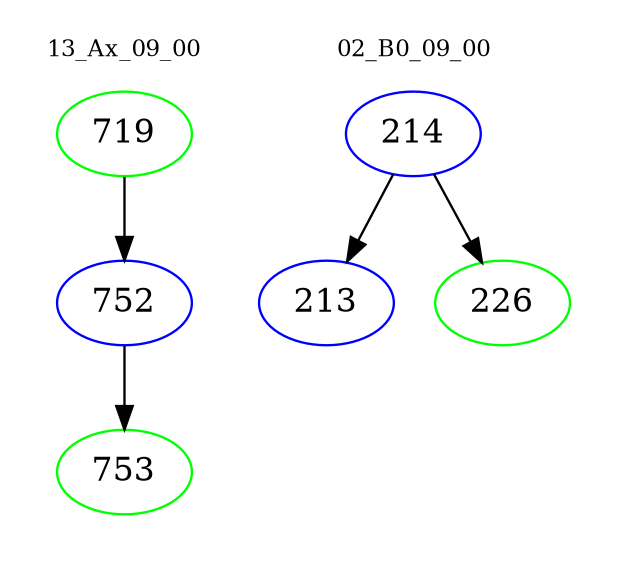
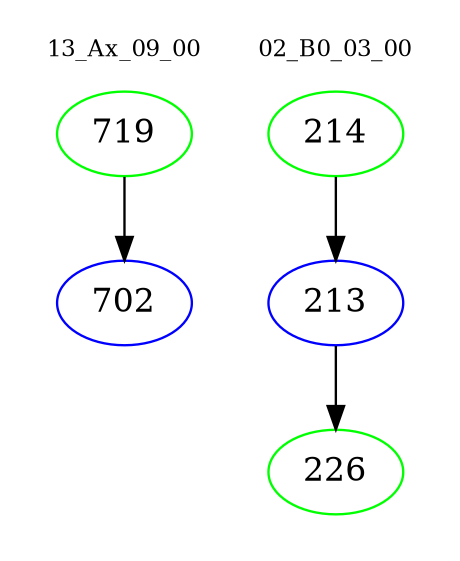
cluster "02_B0_09_00": label "02_B0_09_00" -> "02_B0_03_00"
node "214": color blue -> green
edge "214" -> "226": now "213" -> "226"
node "752": label "752" -> "702"
node "753": removed
